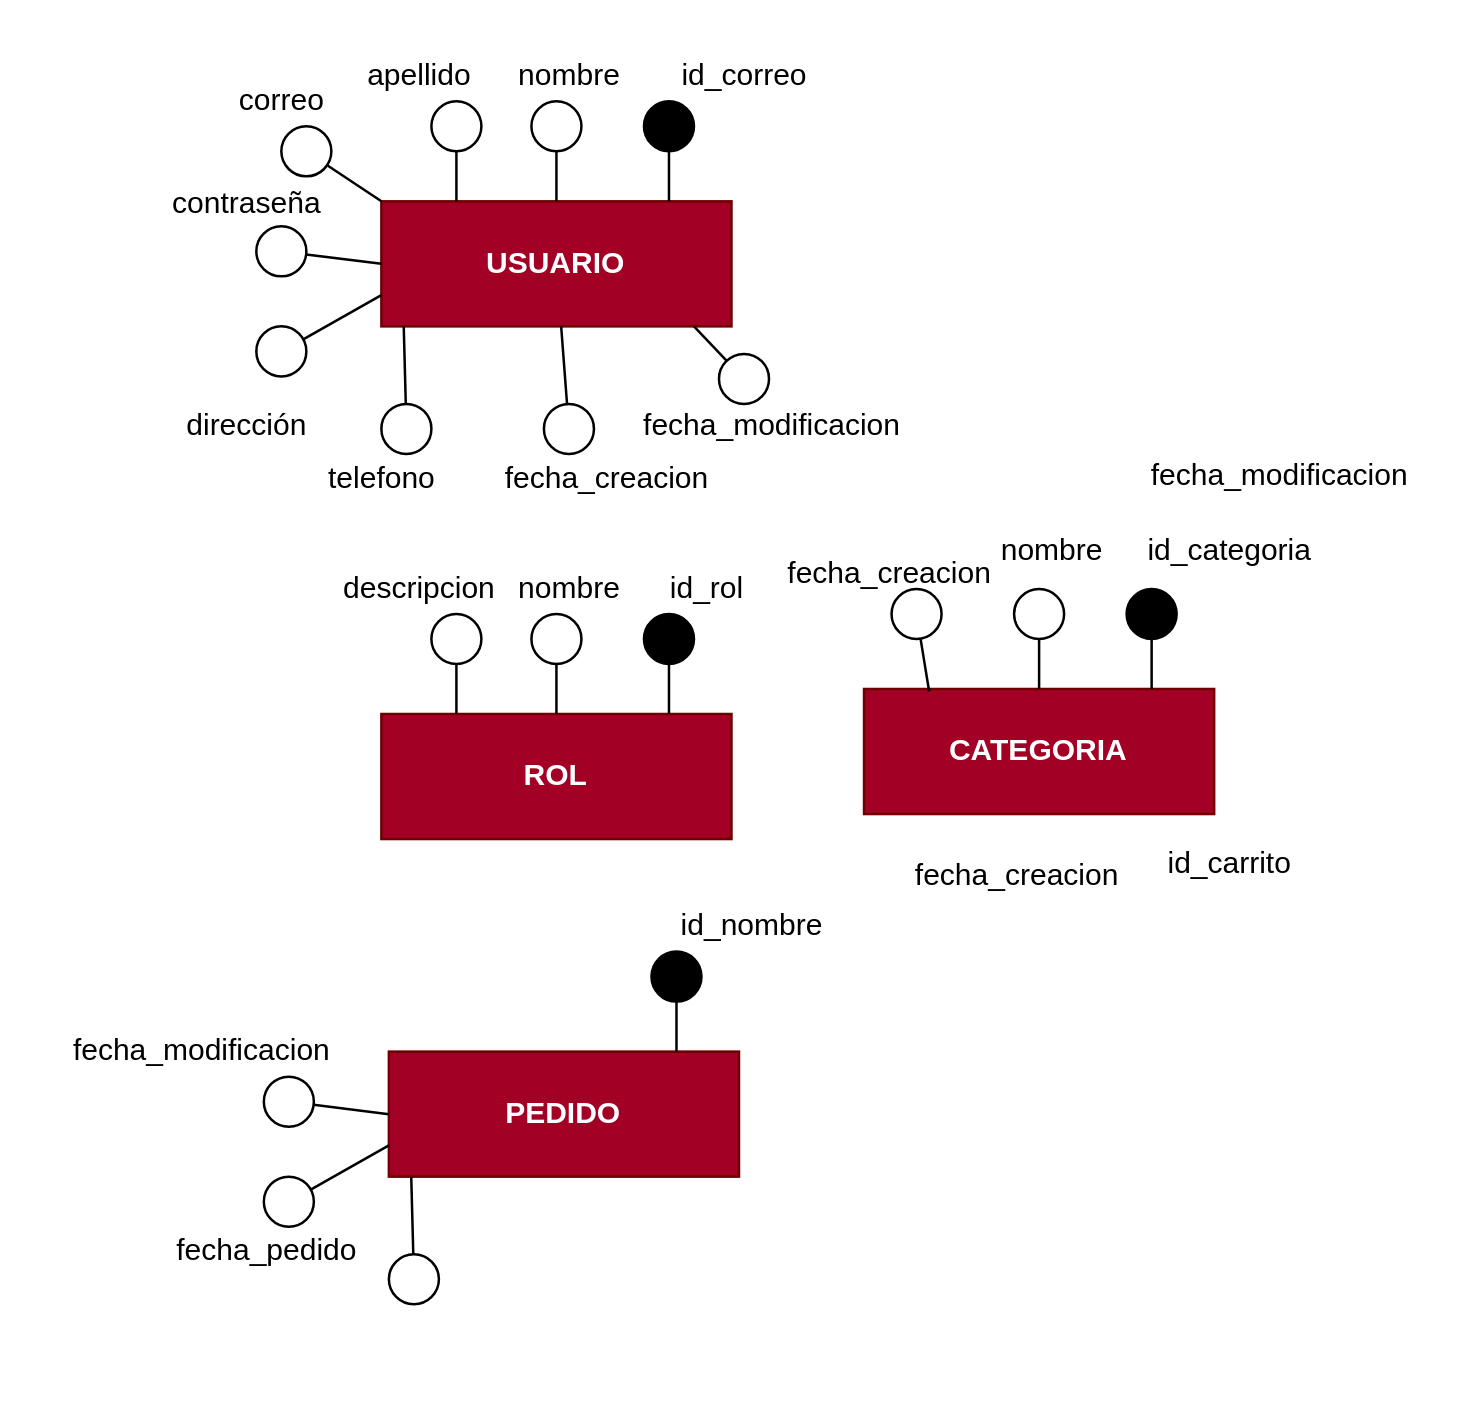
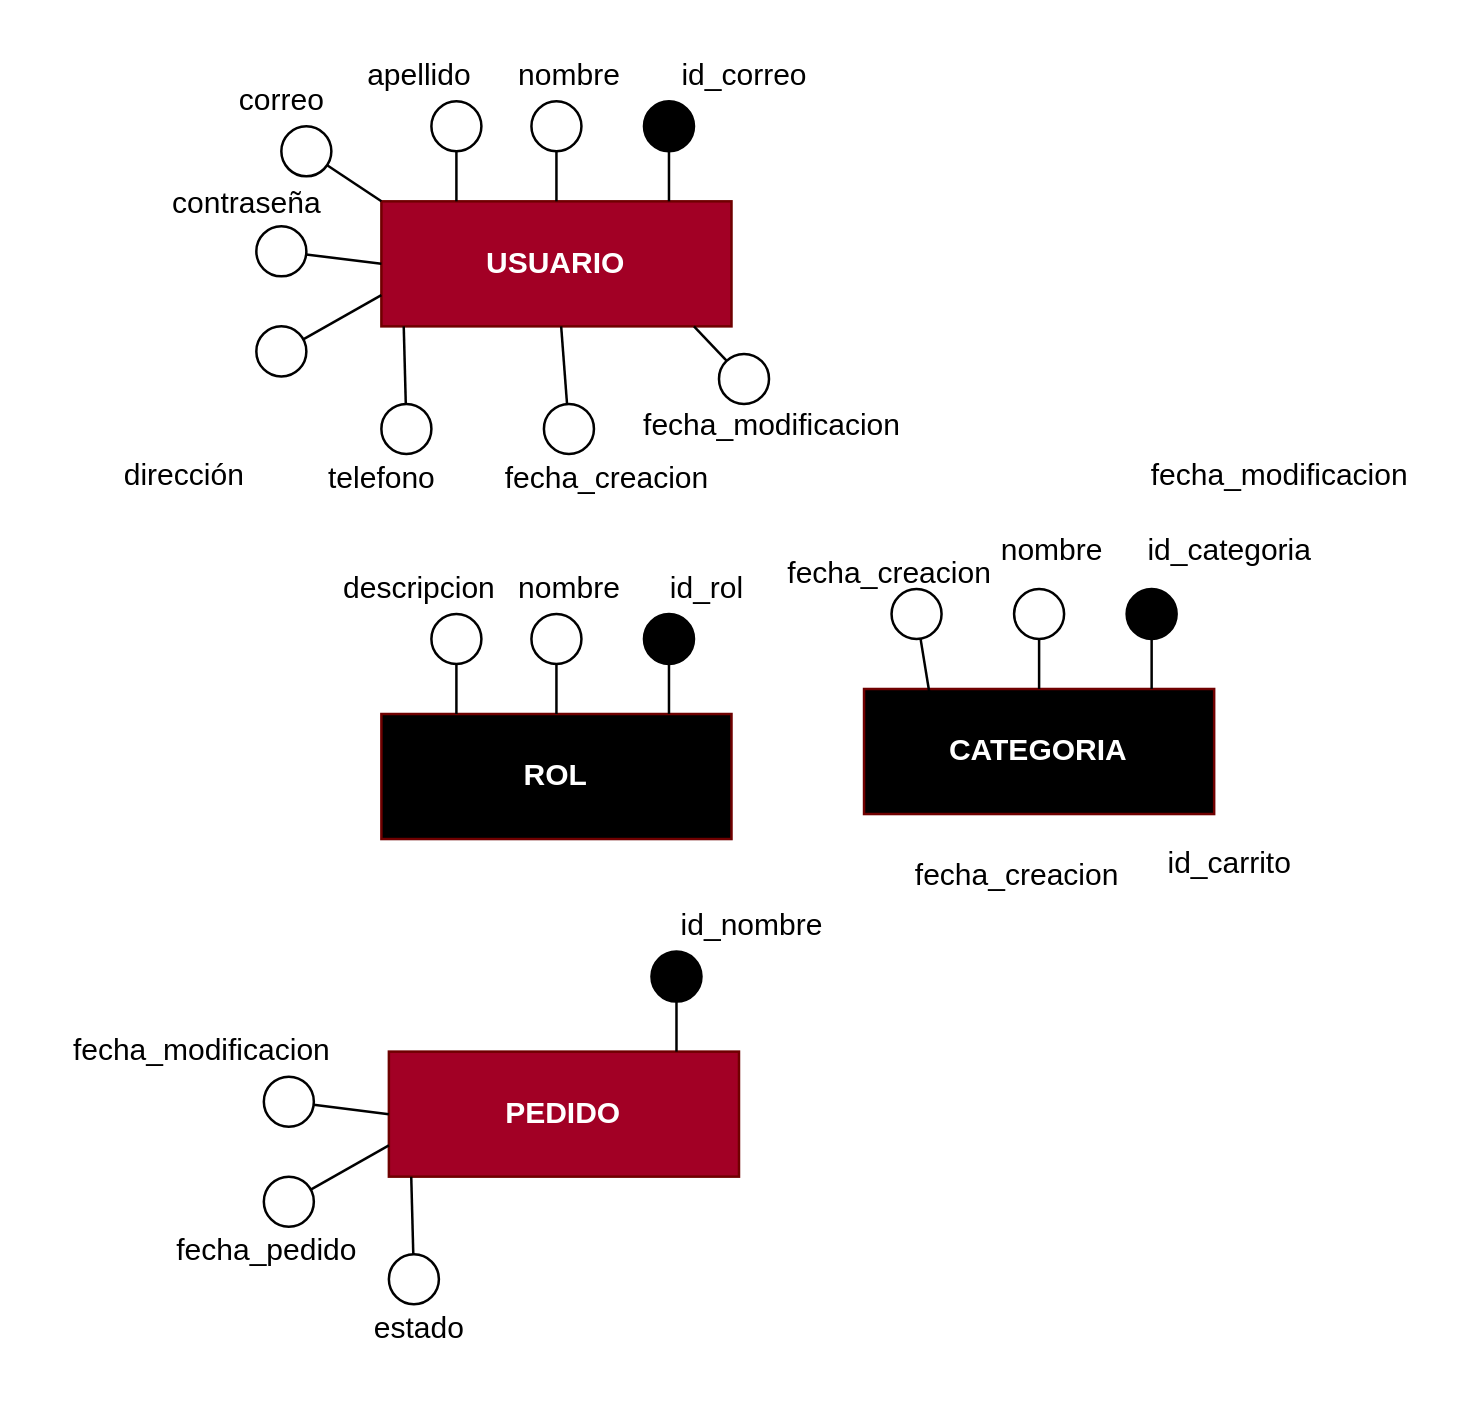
node "dirección": moved (246, 426) -> (184, 476)
node "CATEGORIA": fillcolor #a20025 -> #000000
node "ROL": fillcolor #a20025 -> #000000
node "estado": added
